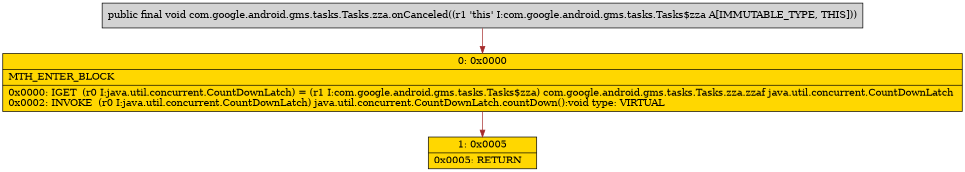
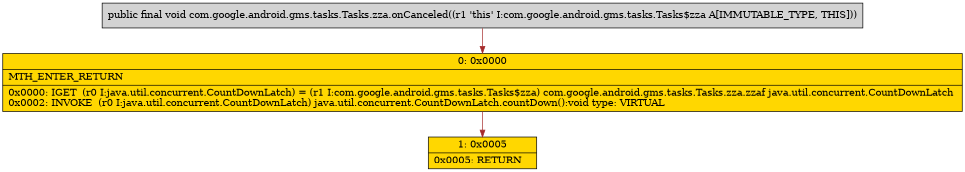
node "0: 0x0000": text "MTH_ENTER_BLOCK" -> "MTH_ENTER_RETURN"
